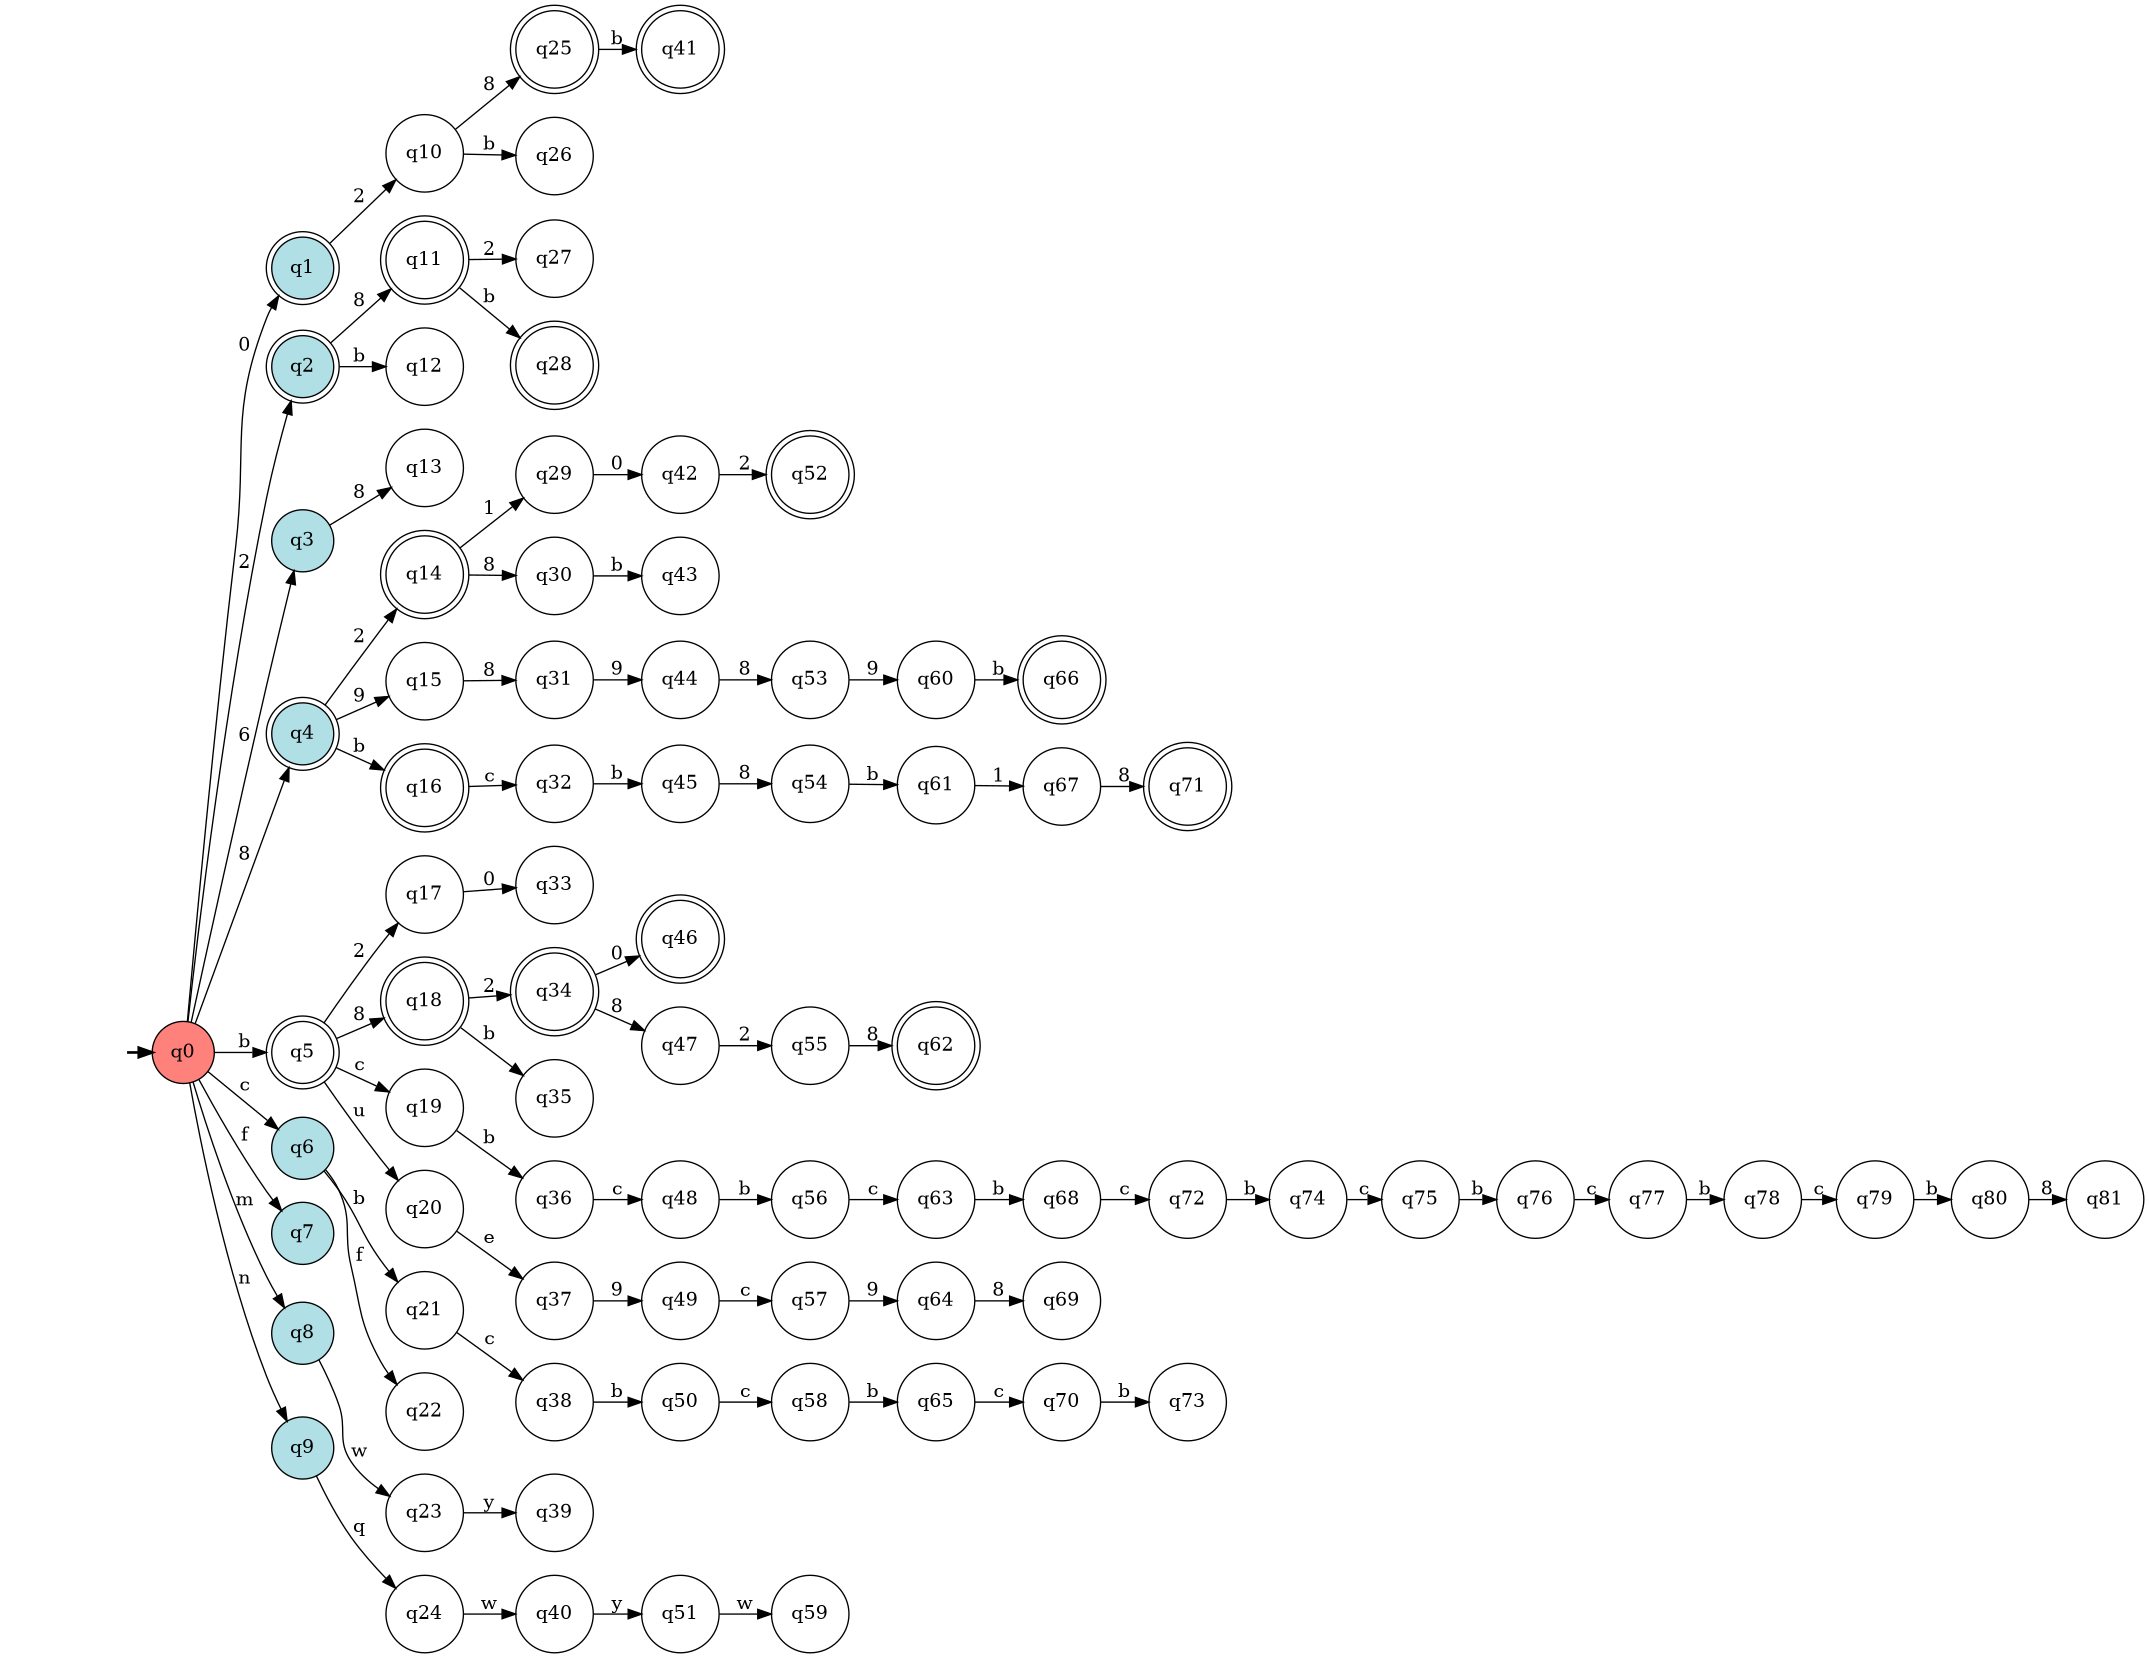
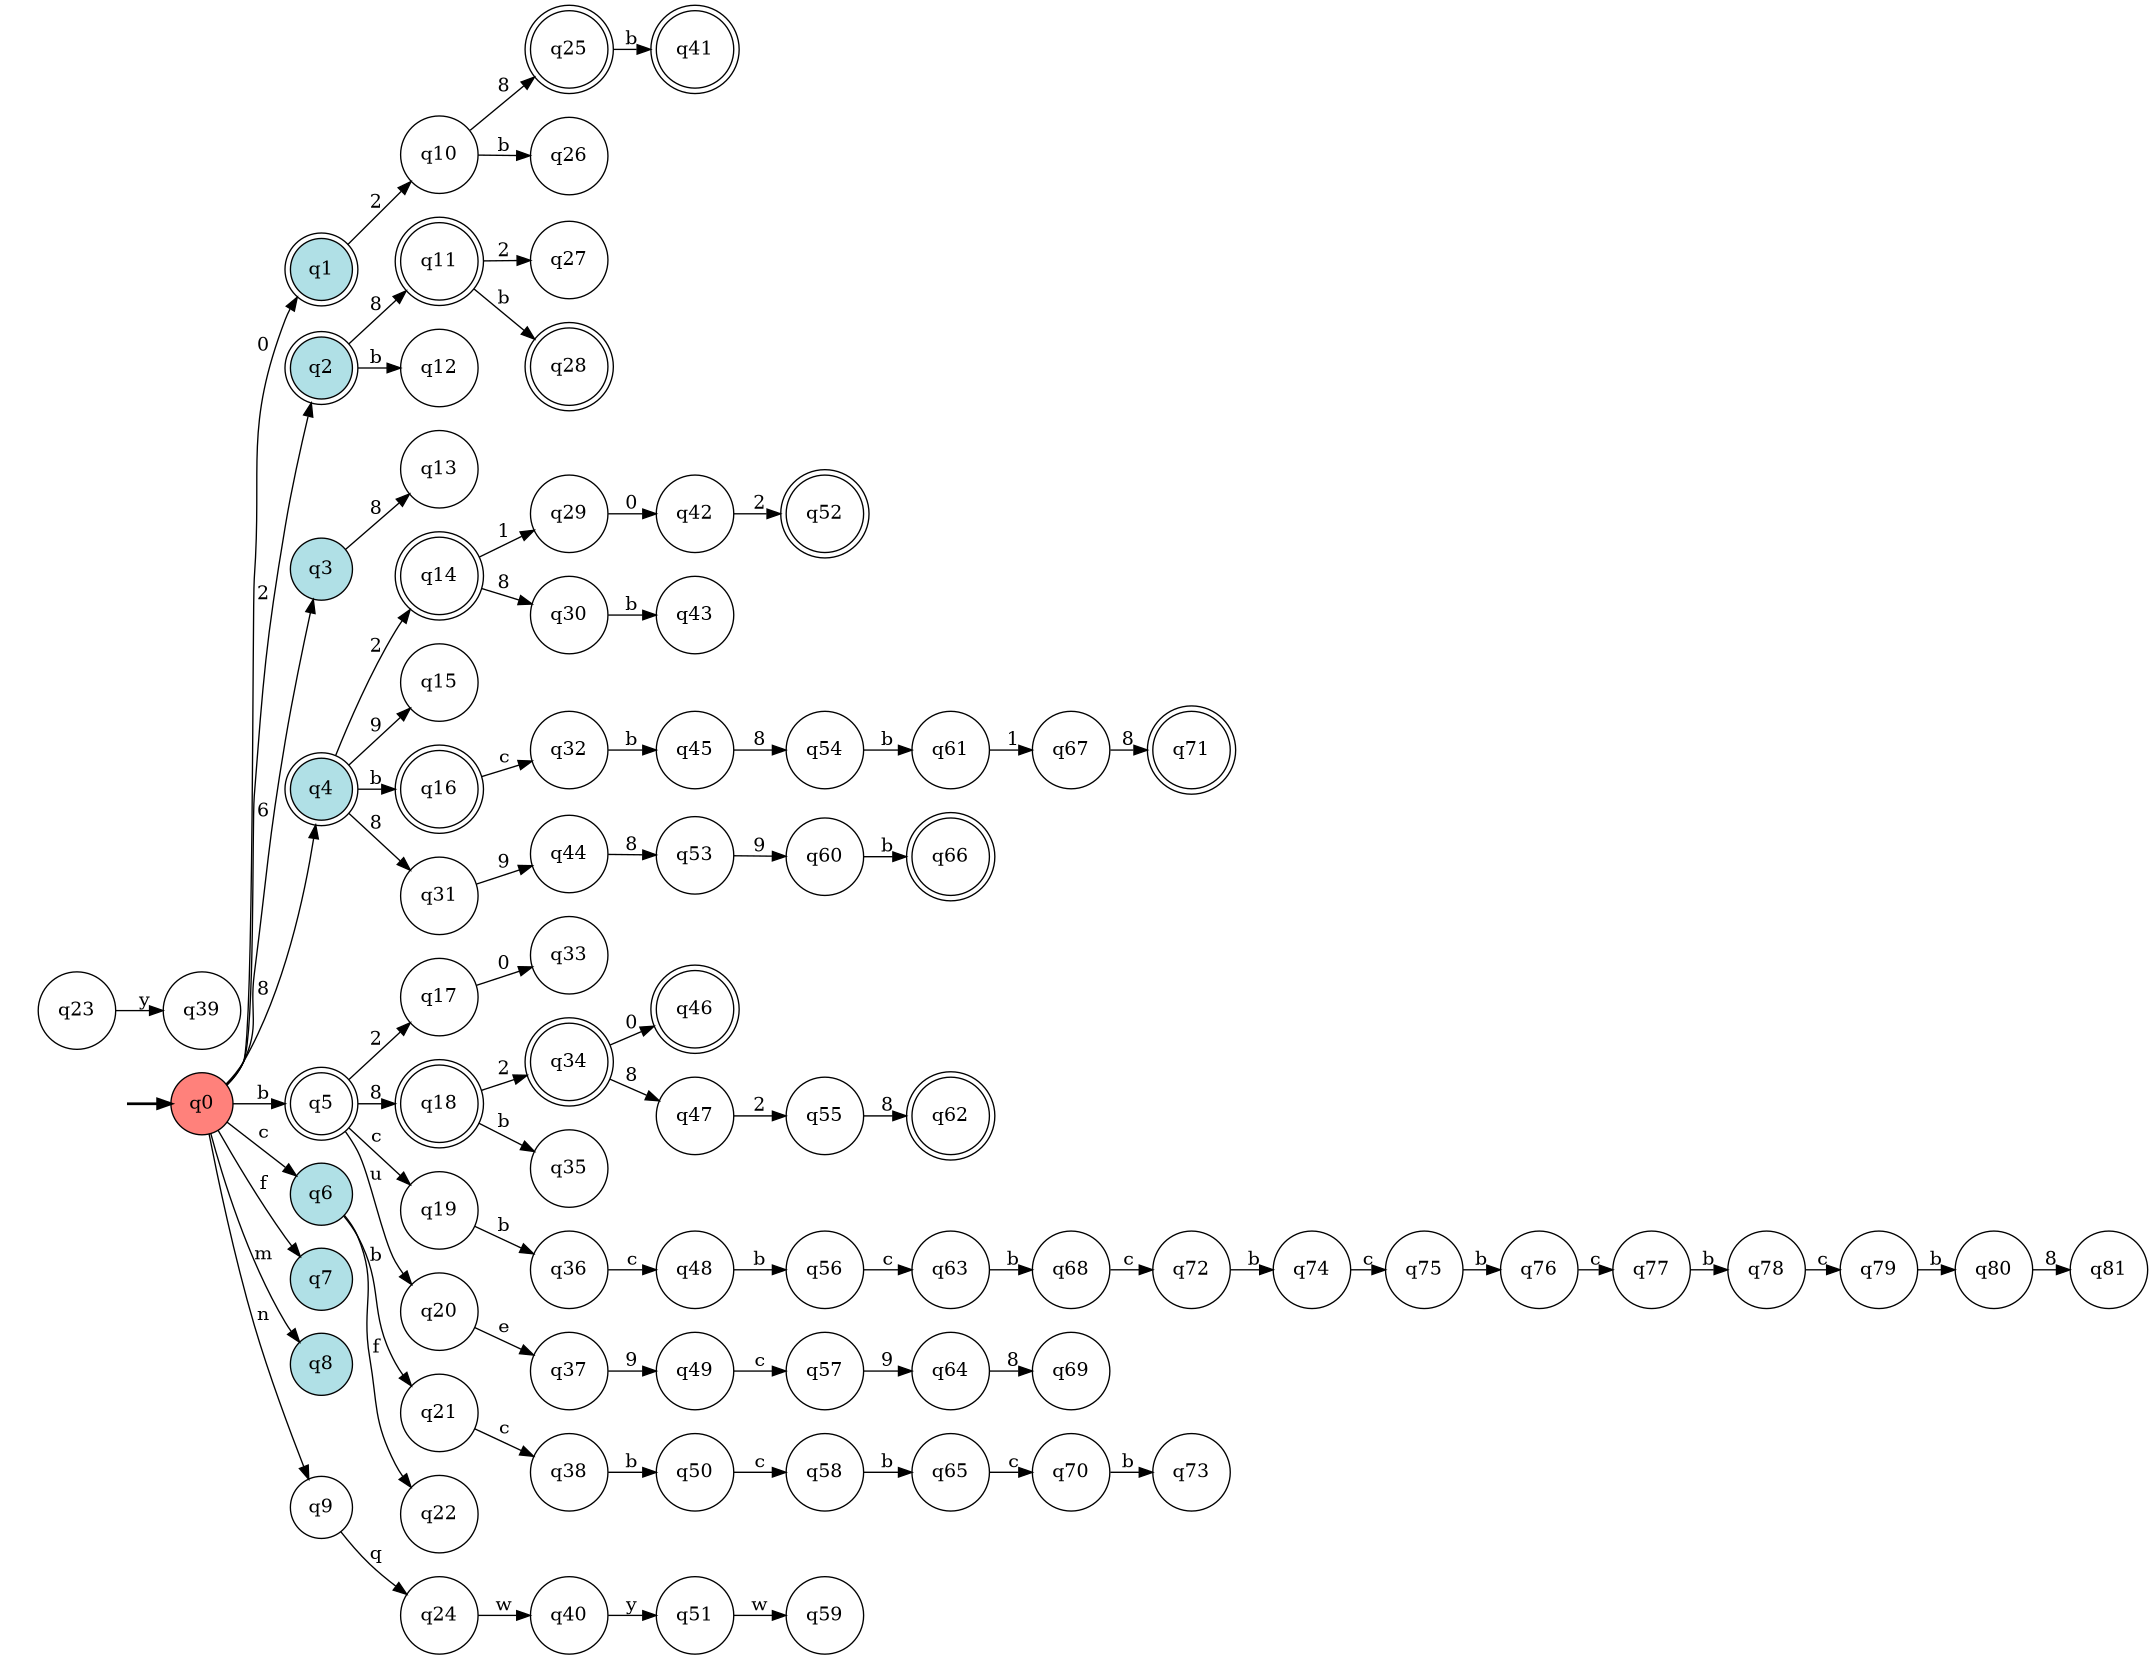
edge "q15" -> "q31": now "q4" -> "q31"
edge "q8" -> "q23": removed, label "w"
node "q9": fillcolor powderblue -> white
